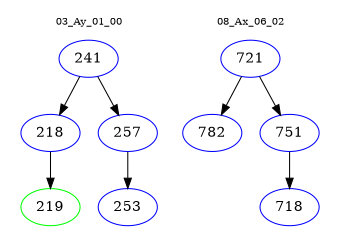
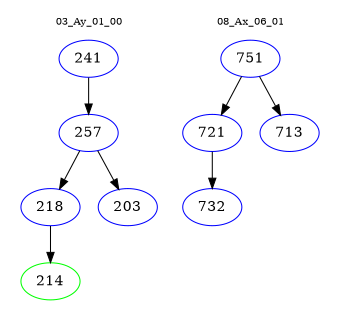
cluster "08_Ax_06_02": label "08_Ax_06_02" -> "08_Ax_06_01"
edge "241" -> "218": now "257" -> "218"
edge "721" -> "751": reversed
node "782": label "782" -> "732"
node "219": label "219" -> "214"
node "253": label "253" -> "203"
node "718": label "718" -> "713"
